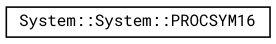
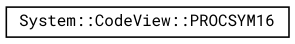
node "System::System::PROCSYM16": label "System::System::PROCSYM16" -> "System::CodeView::PROCSYM16"
